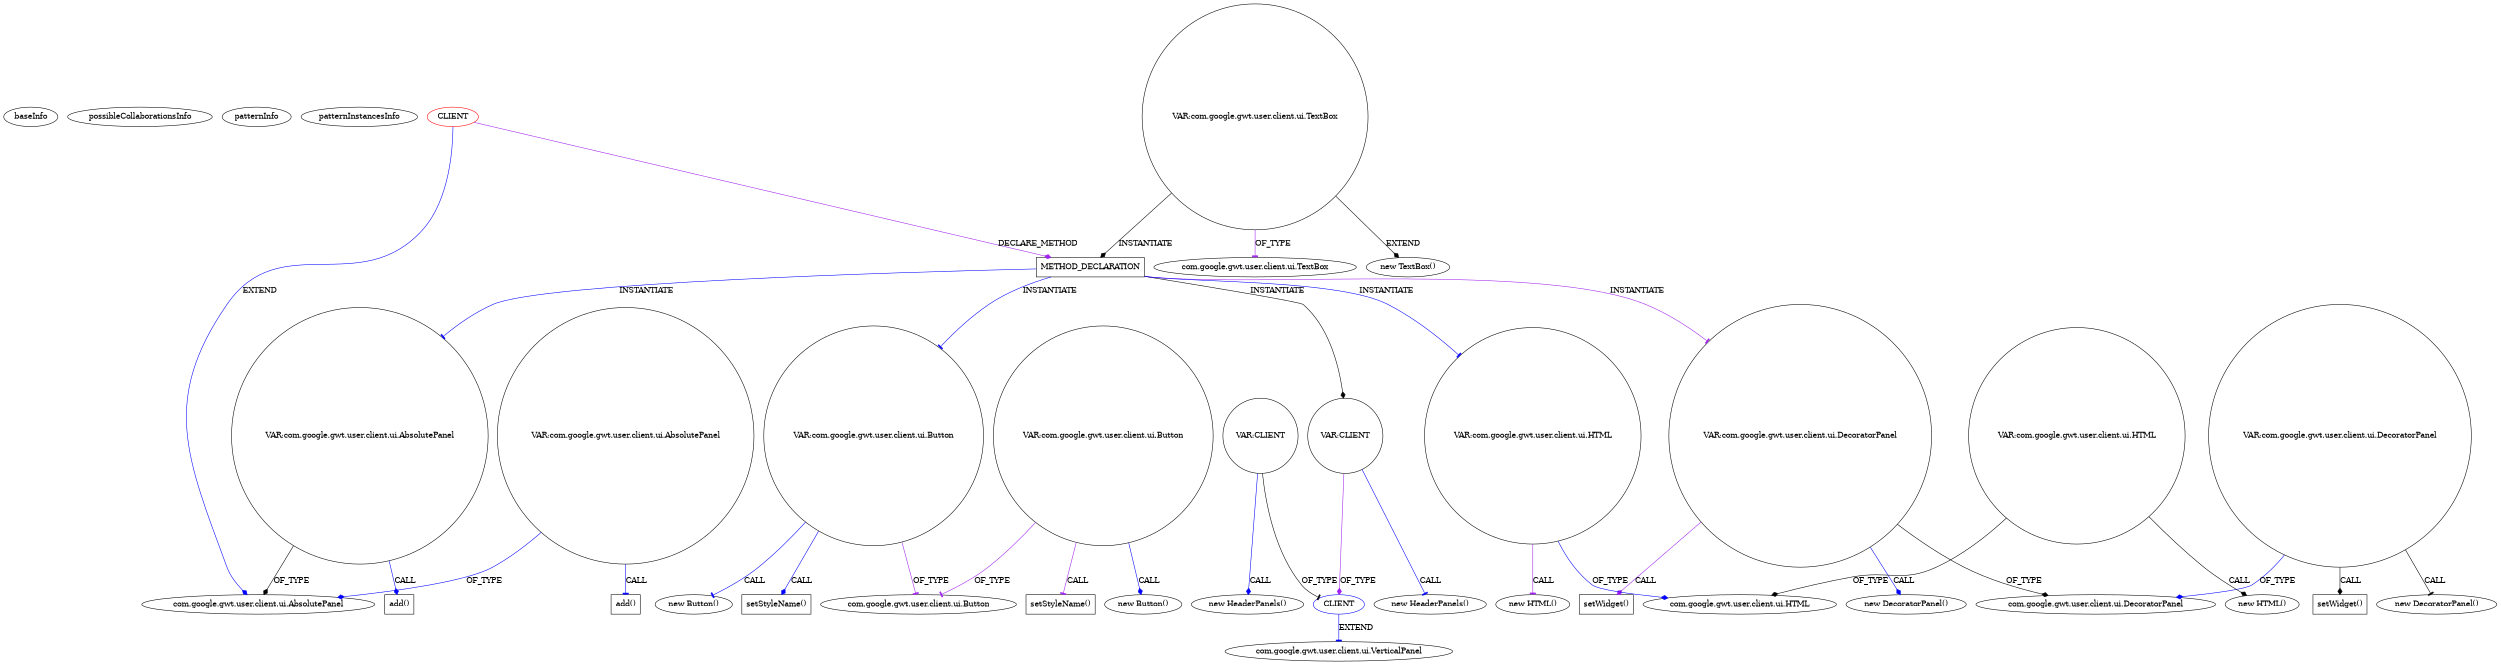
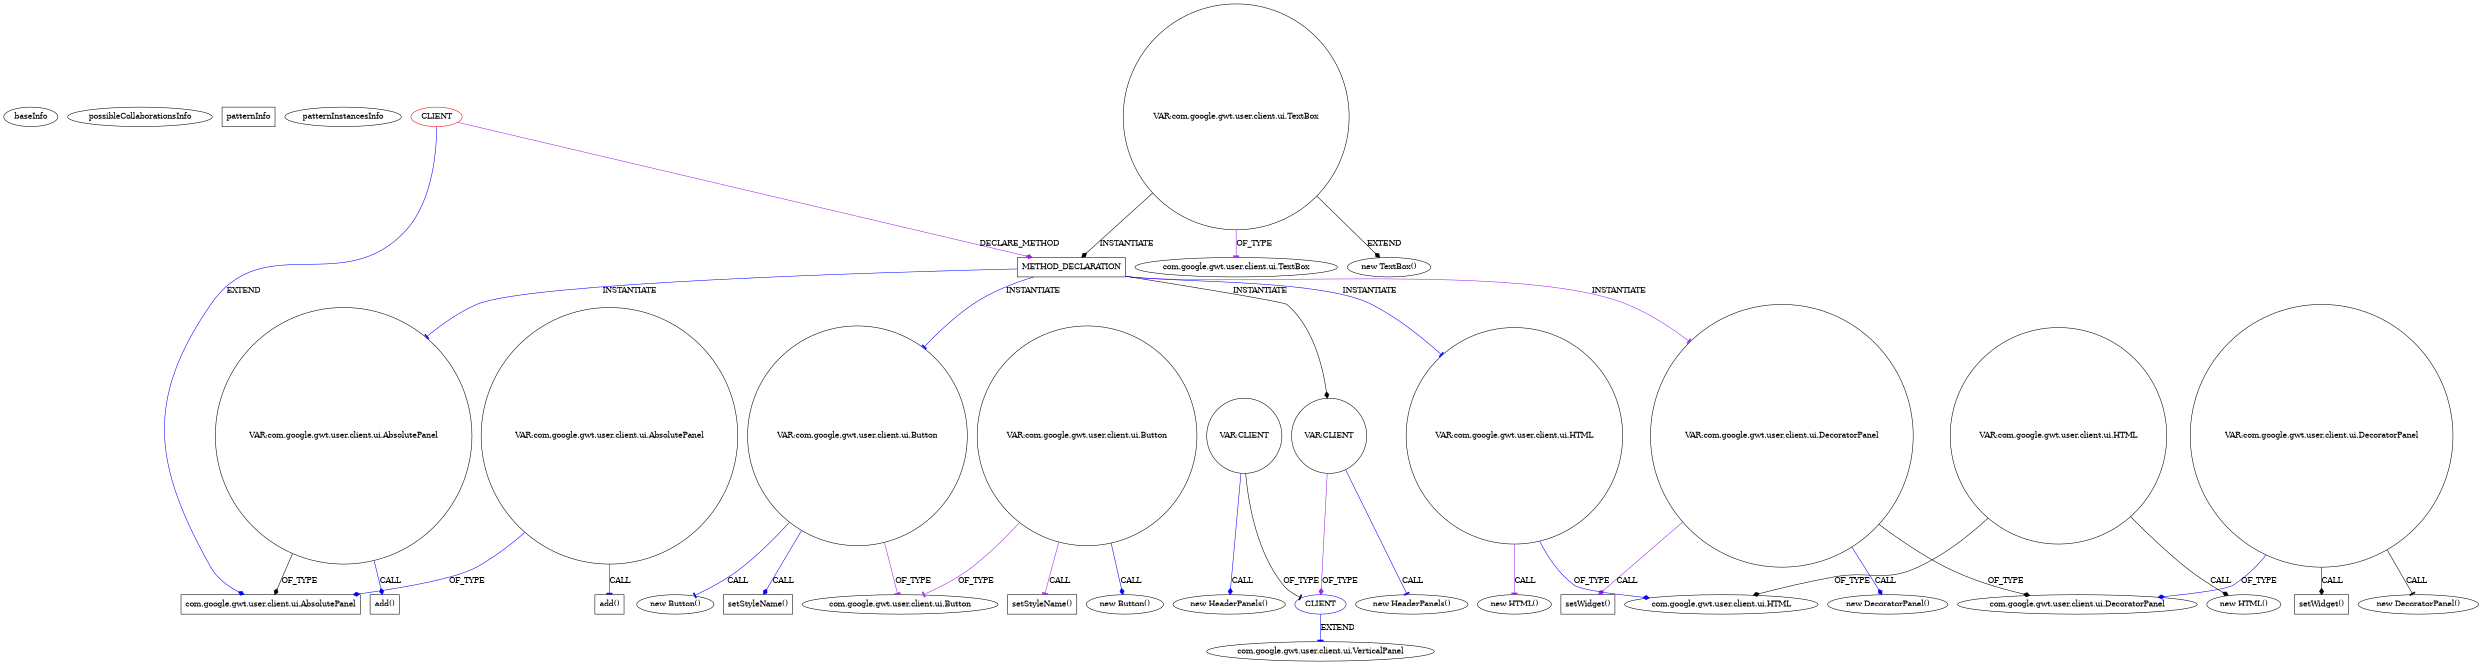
node "patternInfo": shape ellipse -> box
node "com.google.gwt.user.client.ui.AbsolutePanel": shape ellipse -> box
